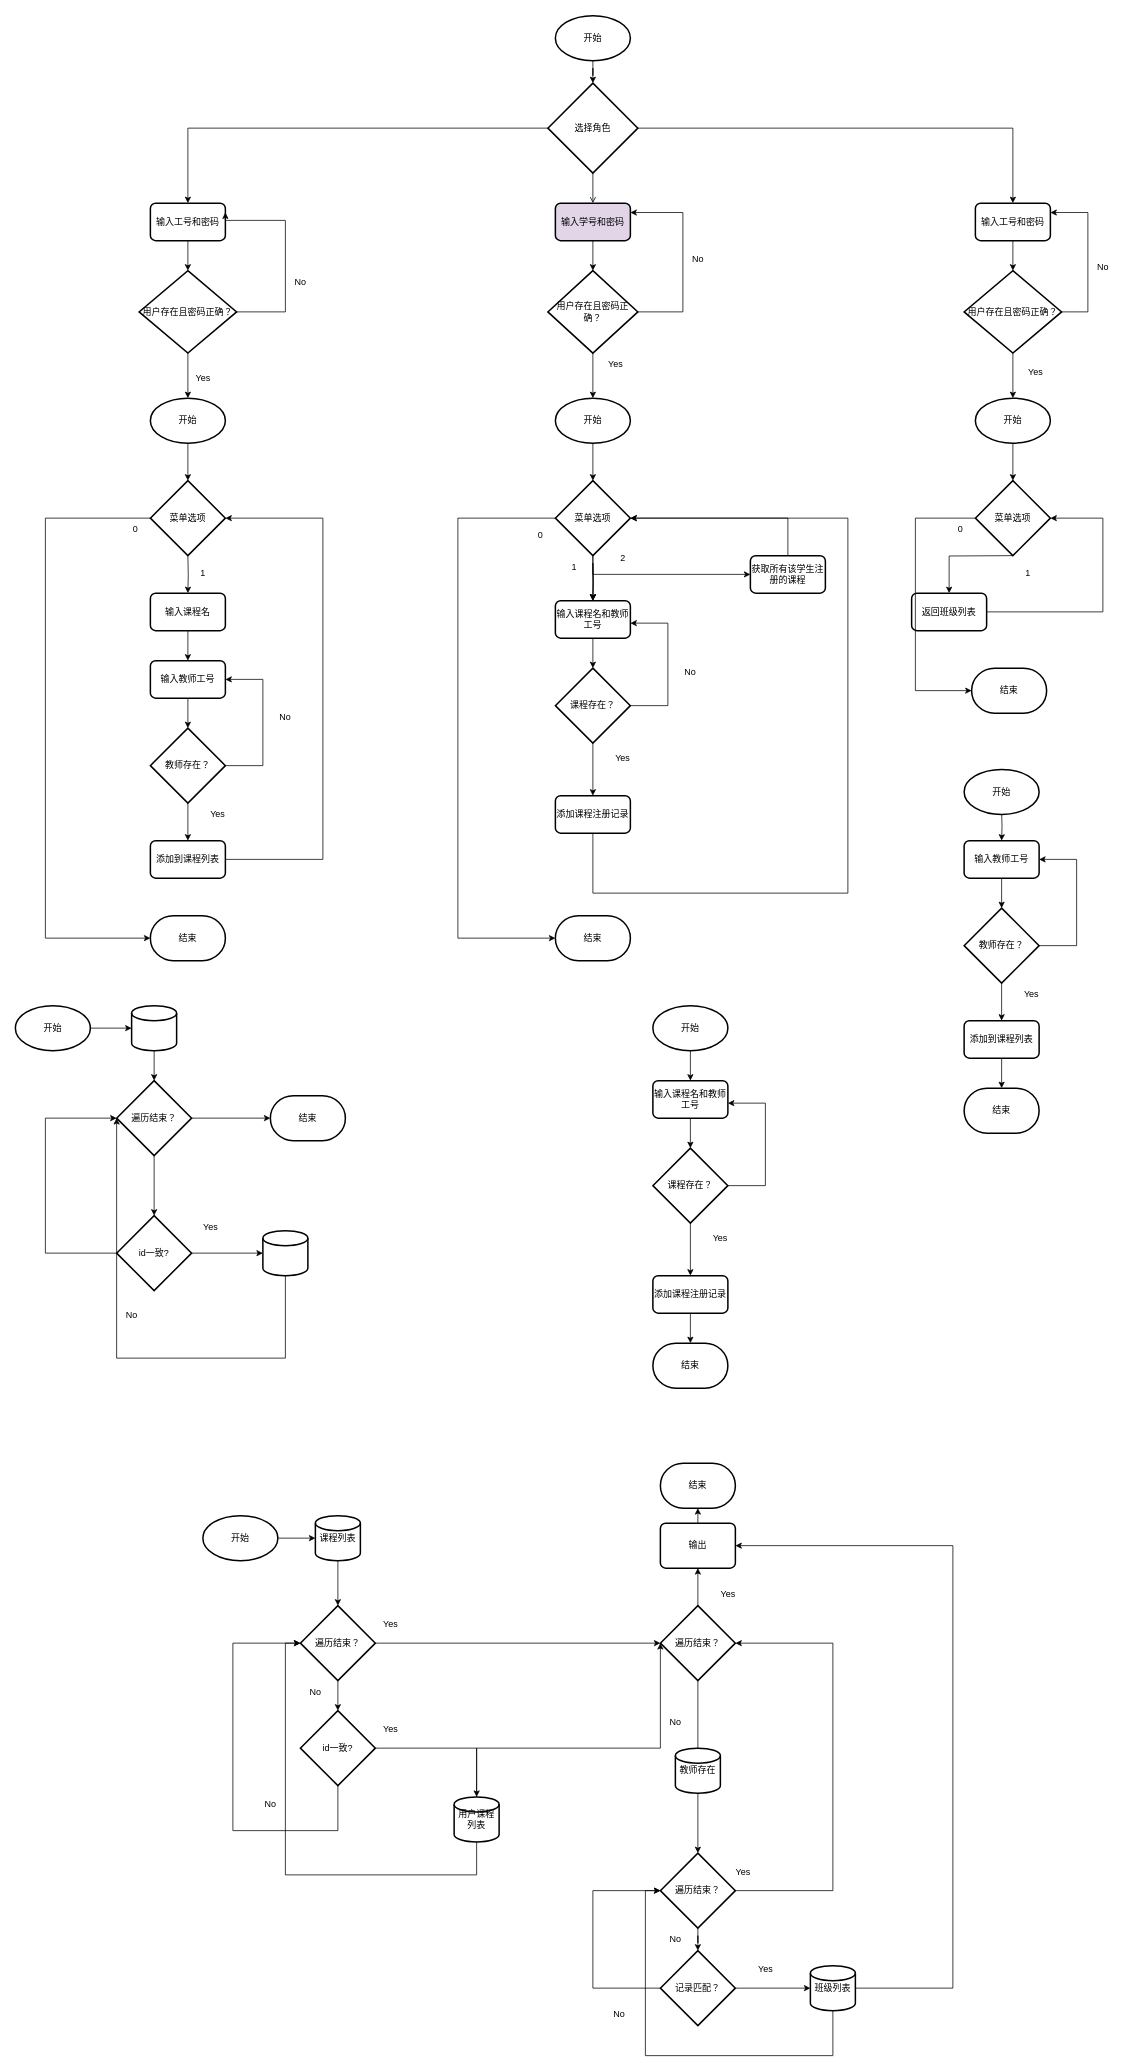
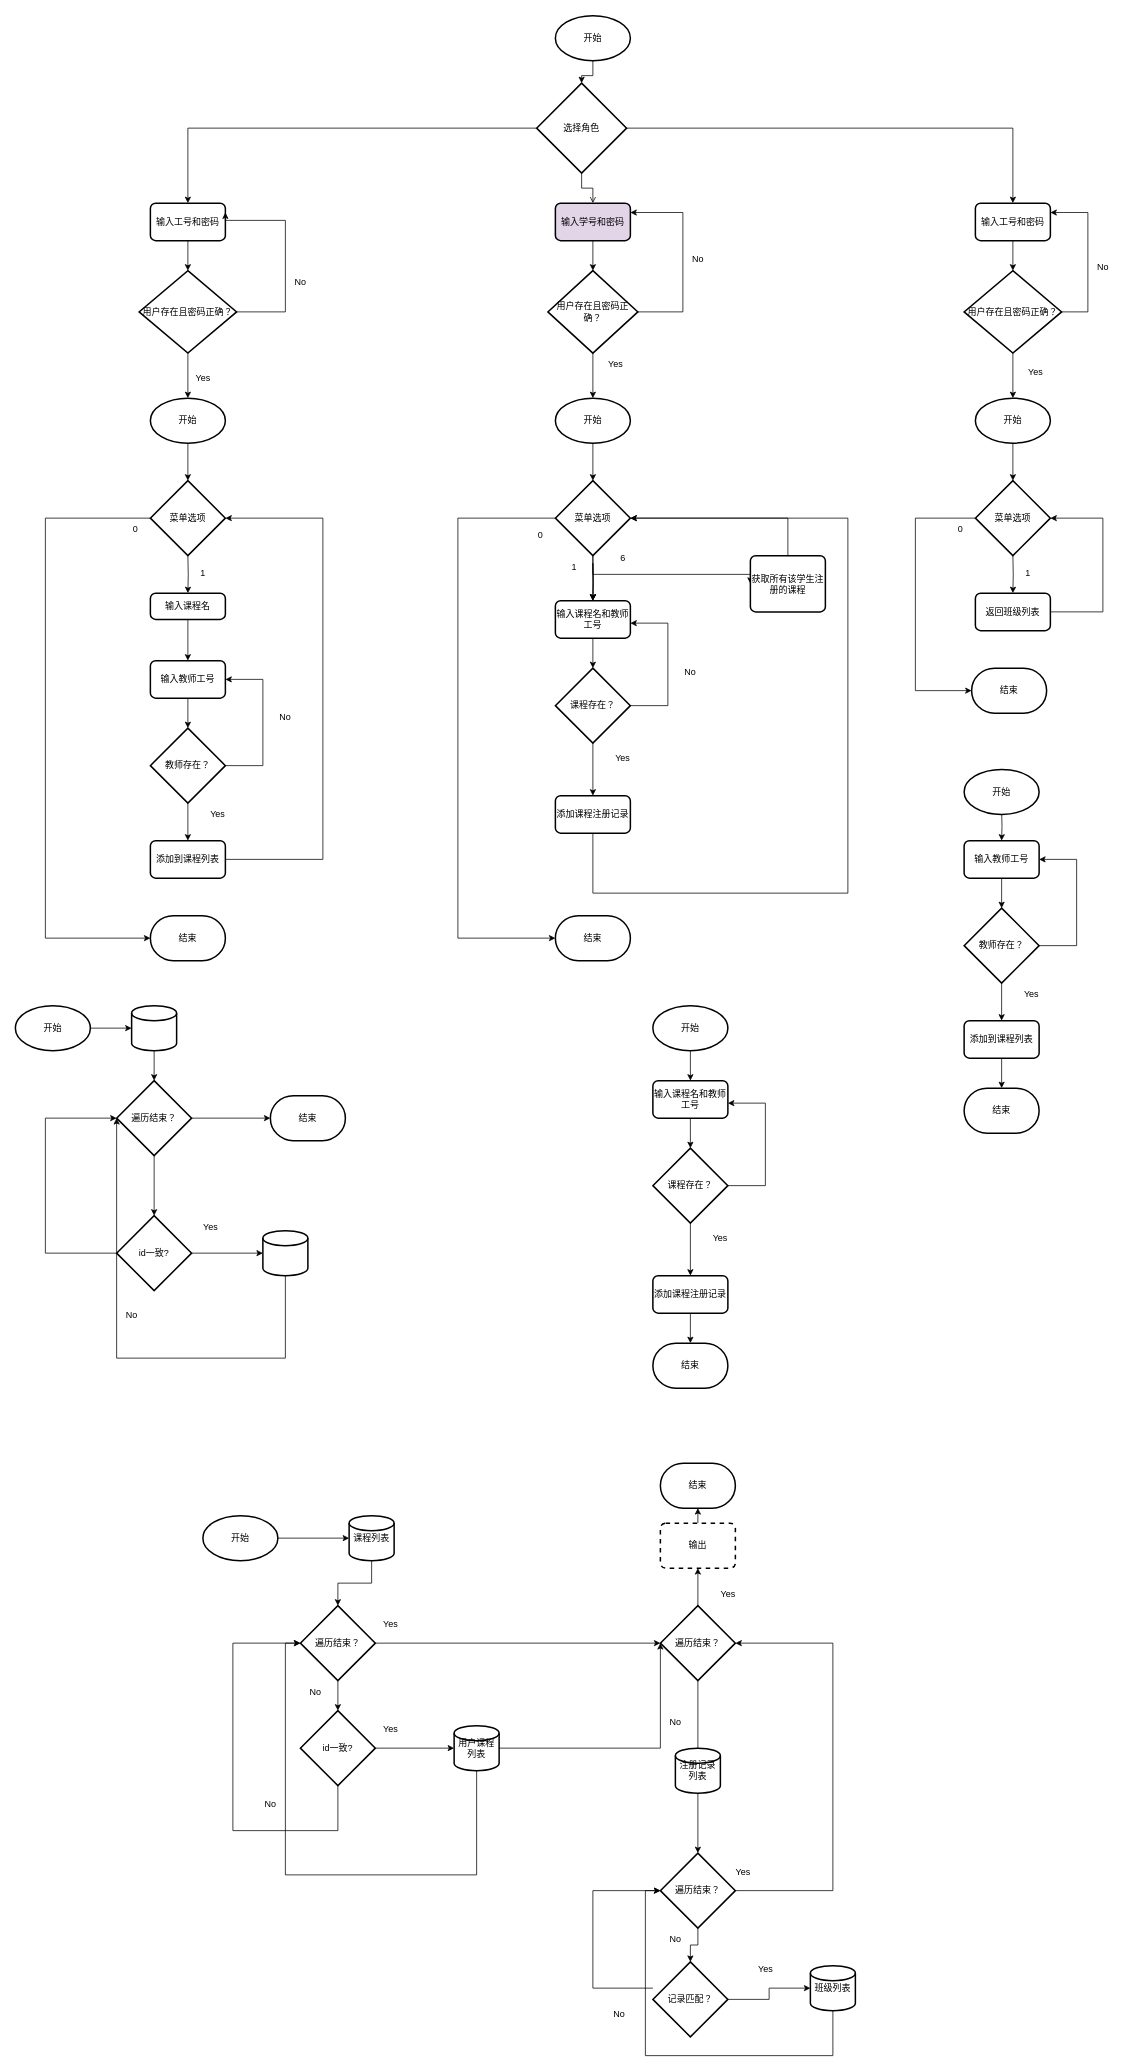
node "选择角色": moved (593, 128) -> (582, 128)
node "2": label "2" -> "6"
node "获取所有该学生注册的课程": size 75x38 -> 75x56
node "输入课程名": size 75x38 -> 75x26
node "返回班级列表": moved (949, 612) -> (1013, 612)
node "课程列表": moved (338, 1538) -> (372, 1538)
node "输出": style solid -> dashed
edge "班级列表" -> "输出": removed
node "教师存在": label "教师存在" -> "注册记录列表"
node "用户课程列表": moved (477, 1819) -> (477, 1748)
node "记录匹配？": moved (698, 1988) -> (690, 1999)
